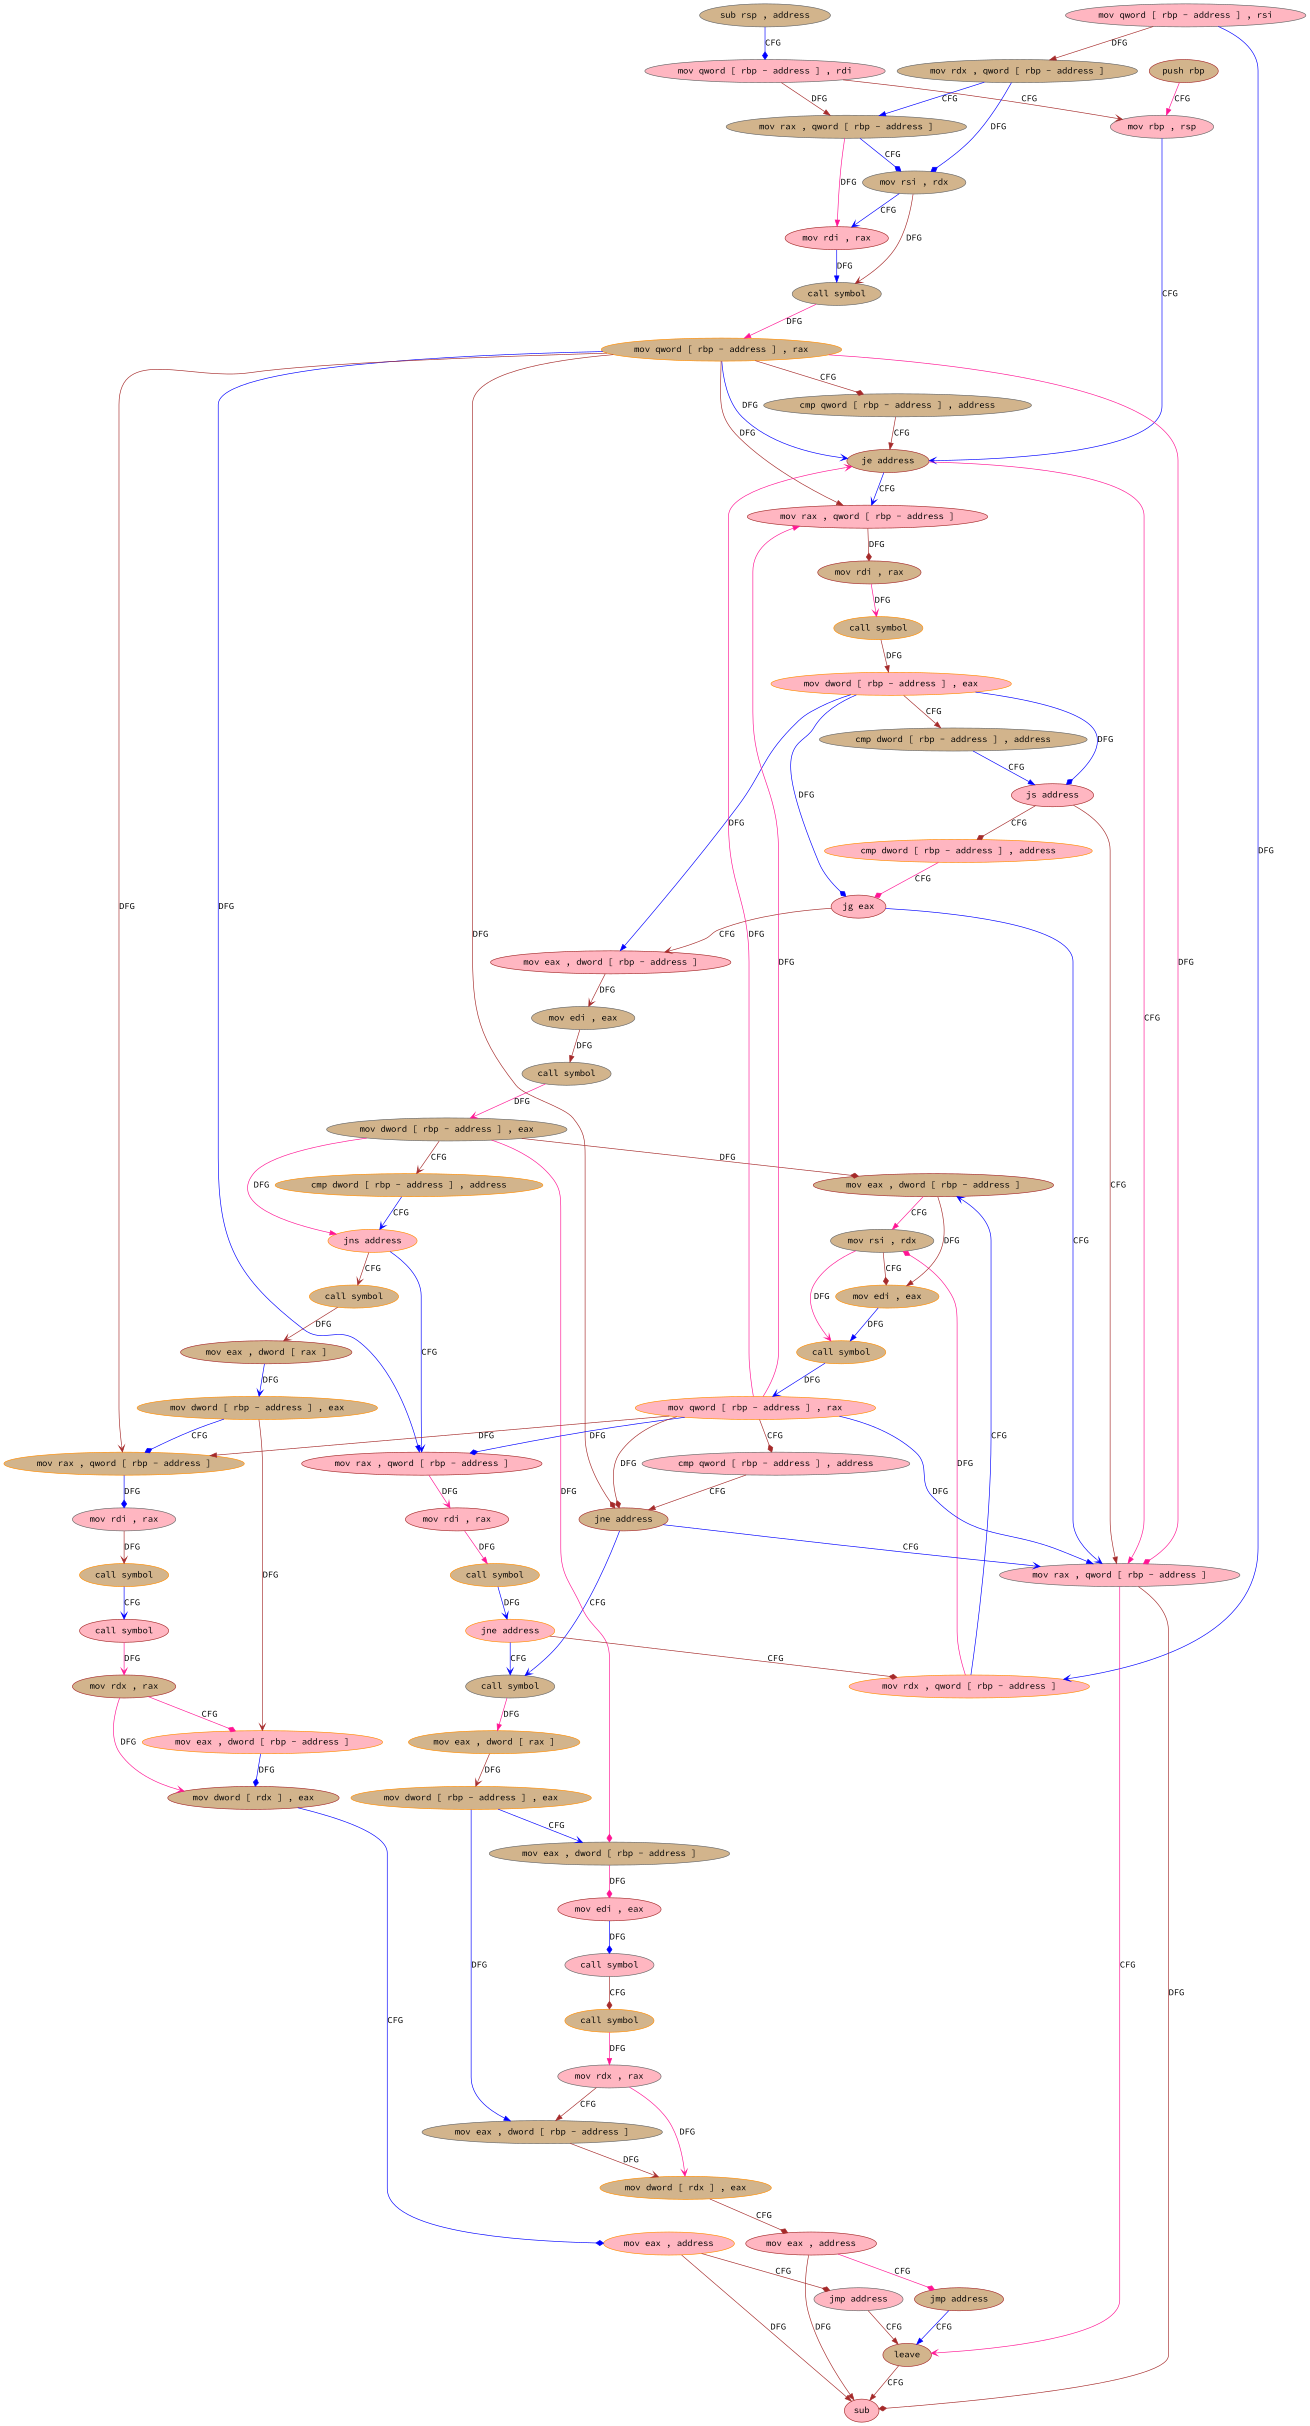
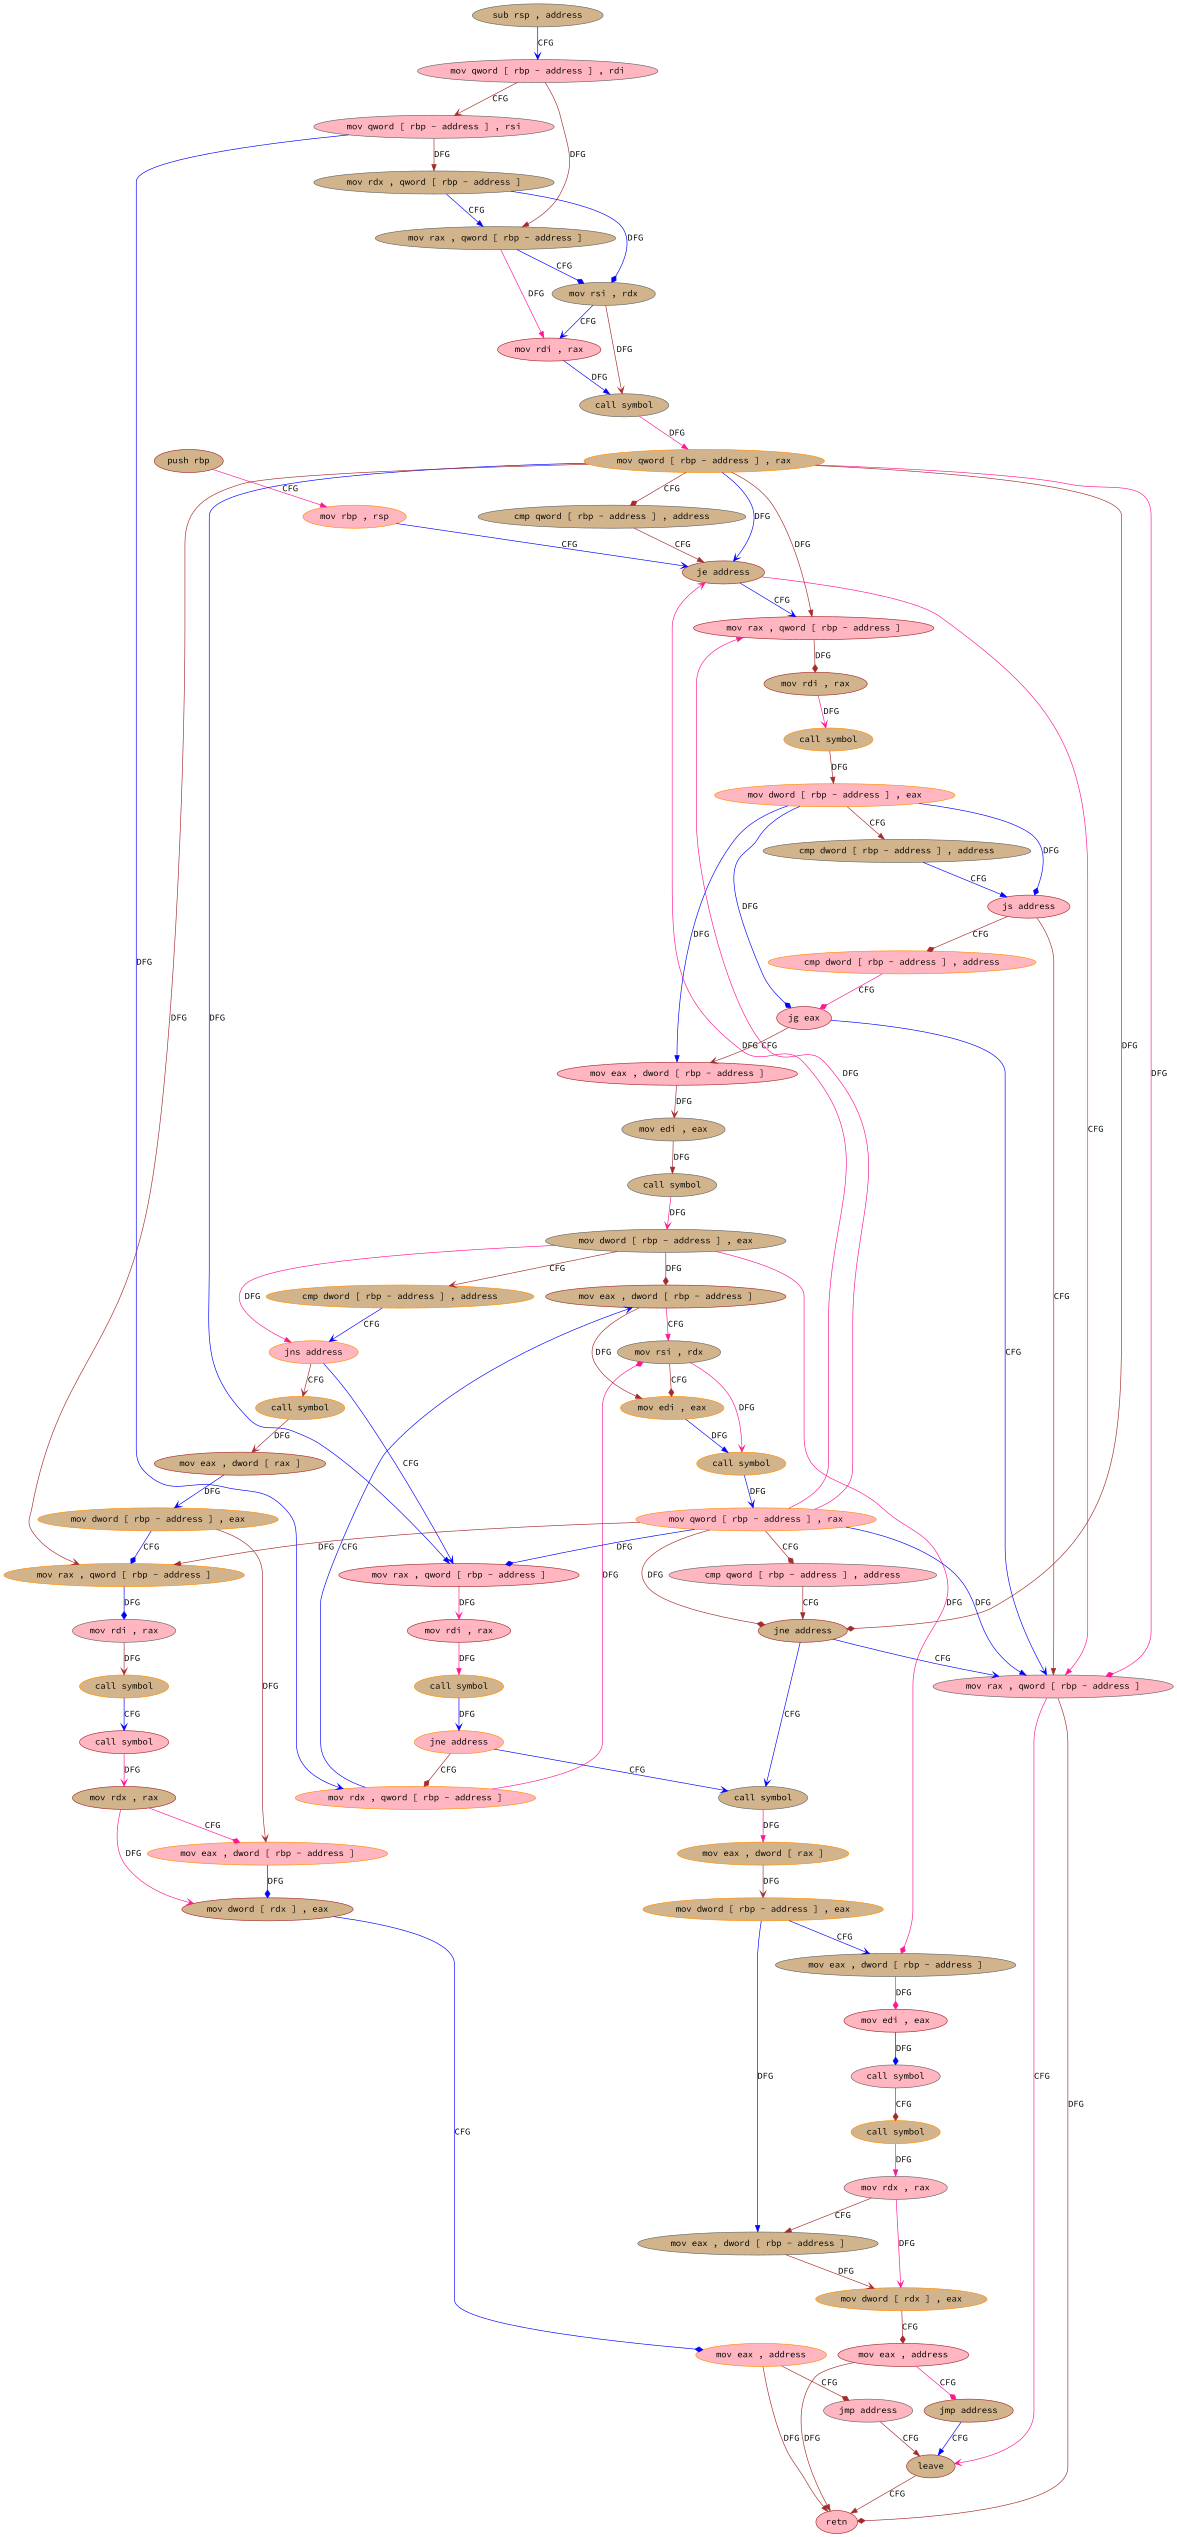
edge "sub rsp , address" -> "mov qword [ rbp - address ] , rdi": arrowhead diamond -> vee
edge "mov qword [ rbp - address ] , rdi" -> "mov rbp , rsp": now "mov qword [ rbp - address ] , rdi" -> "mov qword [ rbp - address ] , rsi"
node "mov rbp , rsp": color gray40 -> darkorange
node "sub": label "sub" -> "retn"
